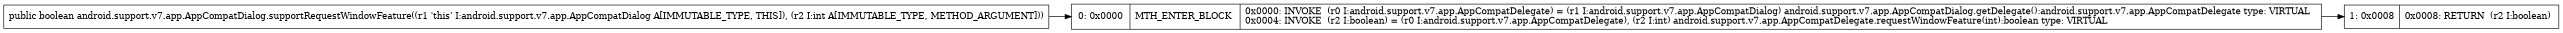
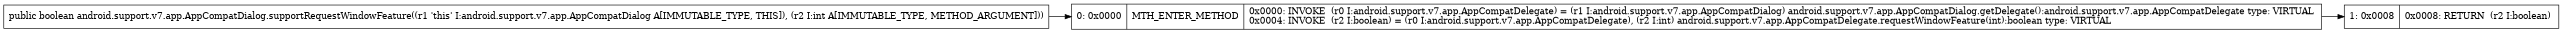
node "0: 0x0000": text "MTH_ENTER_BLOCK" -> "MTH_ENTER_METHOD"
